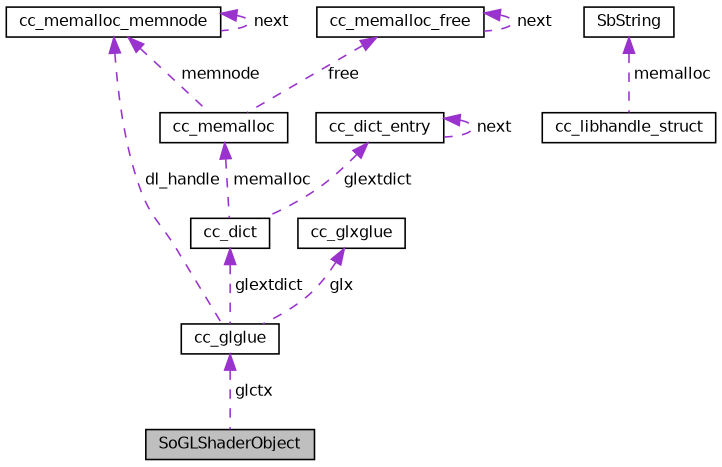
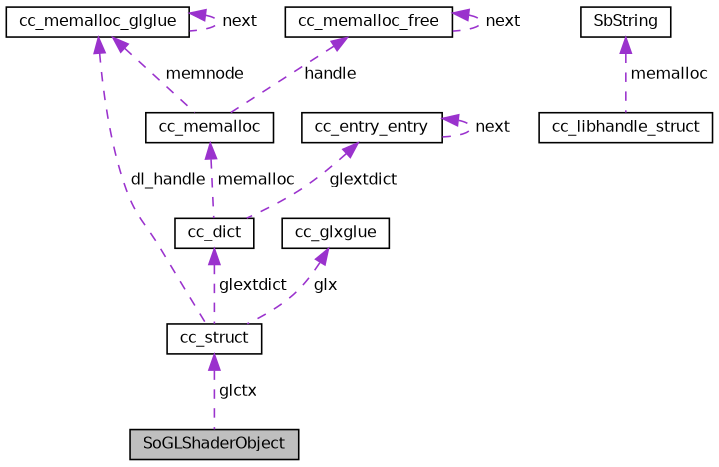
node "cc_memalloc_memnode": label "cc_memalloc_memnode" -> "cc_memalloc_glglue"
edge "cc_memalloc" -> "cc_memalloc_free": label " free" -> " handle"
node "cc_dict_entry": label "cc_dict_entry" -> "cc_entry_entry"
node "cc_glglue": label "cc_glglue" -> "cc_struct"
